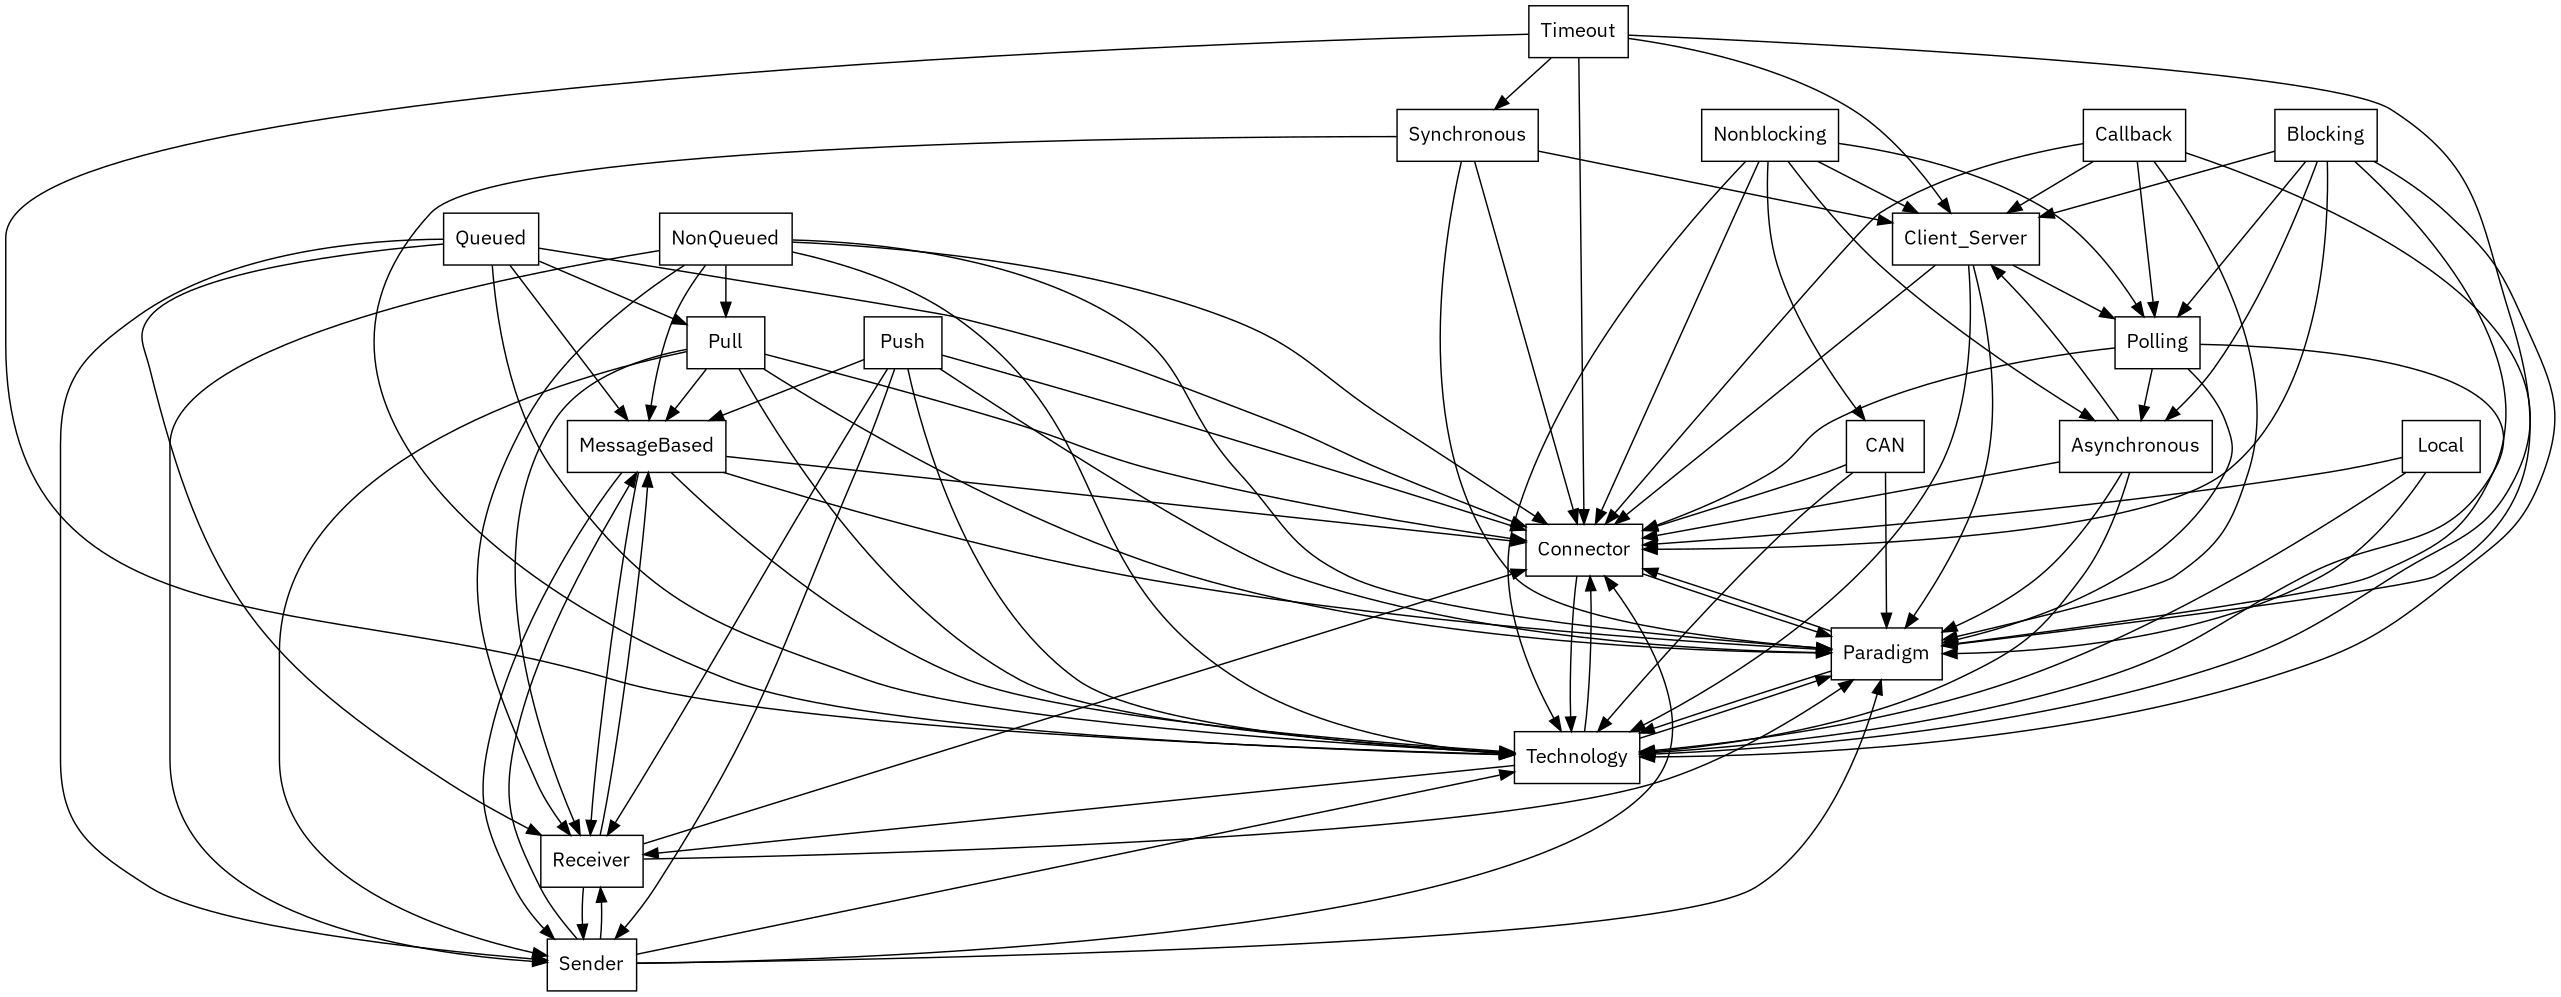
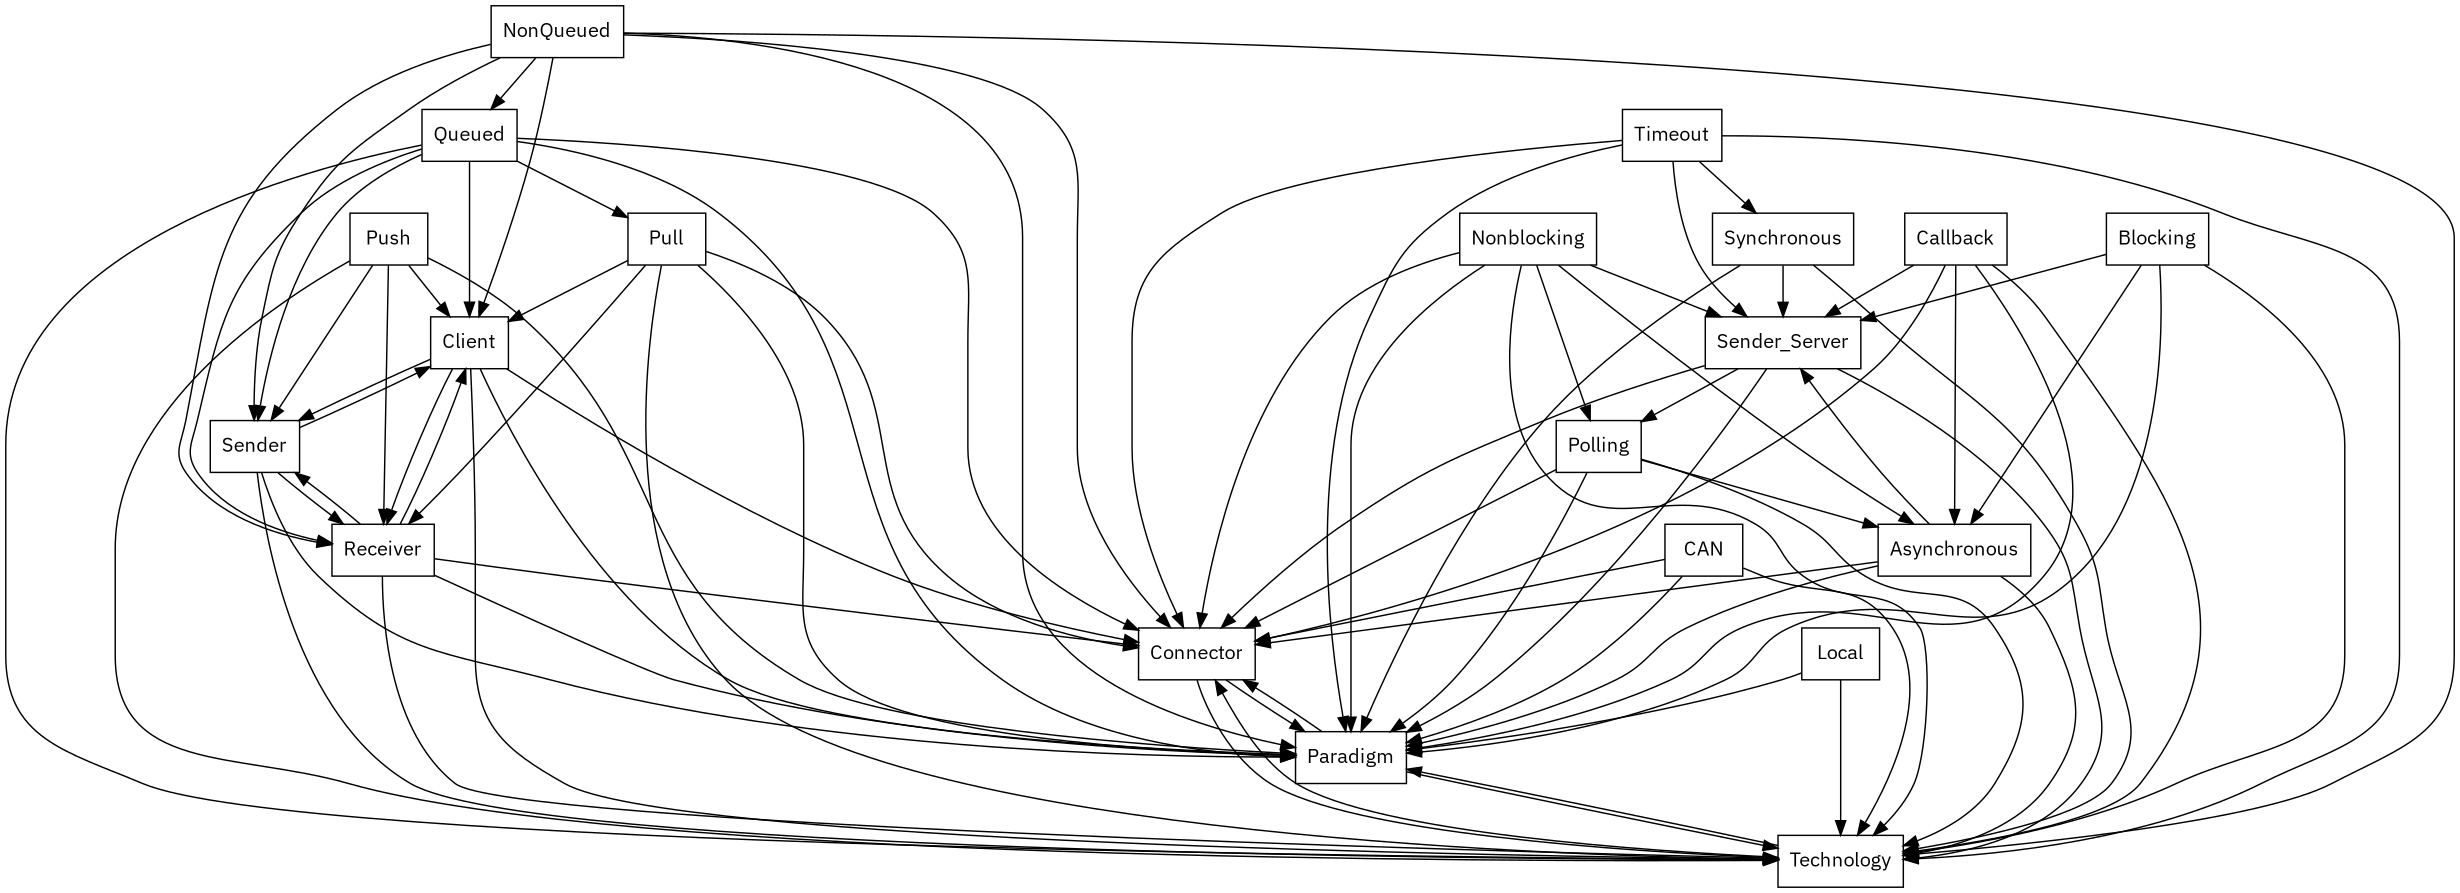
edge "Callback" -> "Polling": now "Callback" -> "Asynchronous"
edge "Blocking" -> "Polling": removed
node "Client_Server": label "Client_Server" -> "Sender_Server"
edge "NonQueued" -> "Pull": now "NonQueued" -> "Queued"
edge "Nonblocking" -> "CAN": now "Nonblocking" -> "Paradigm"
edge "Synchronous" -> "Connector": removed
edge "Push" -> "Connector": removed
node "MessageBased": label "MessageBased" -> "Client"
edge "Queued" -> "Paradigm": added
edge "Blocking" -> "Connector": removed
edge "Local" -> "Connector": removed
edge "Pull" -> "Sender": removed
edge "Technology" -> "Receiver": reversed
edge "Sender" -> "Connector": removed
